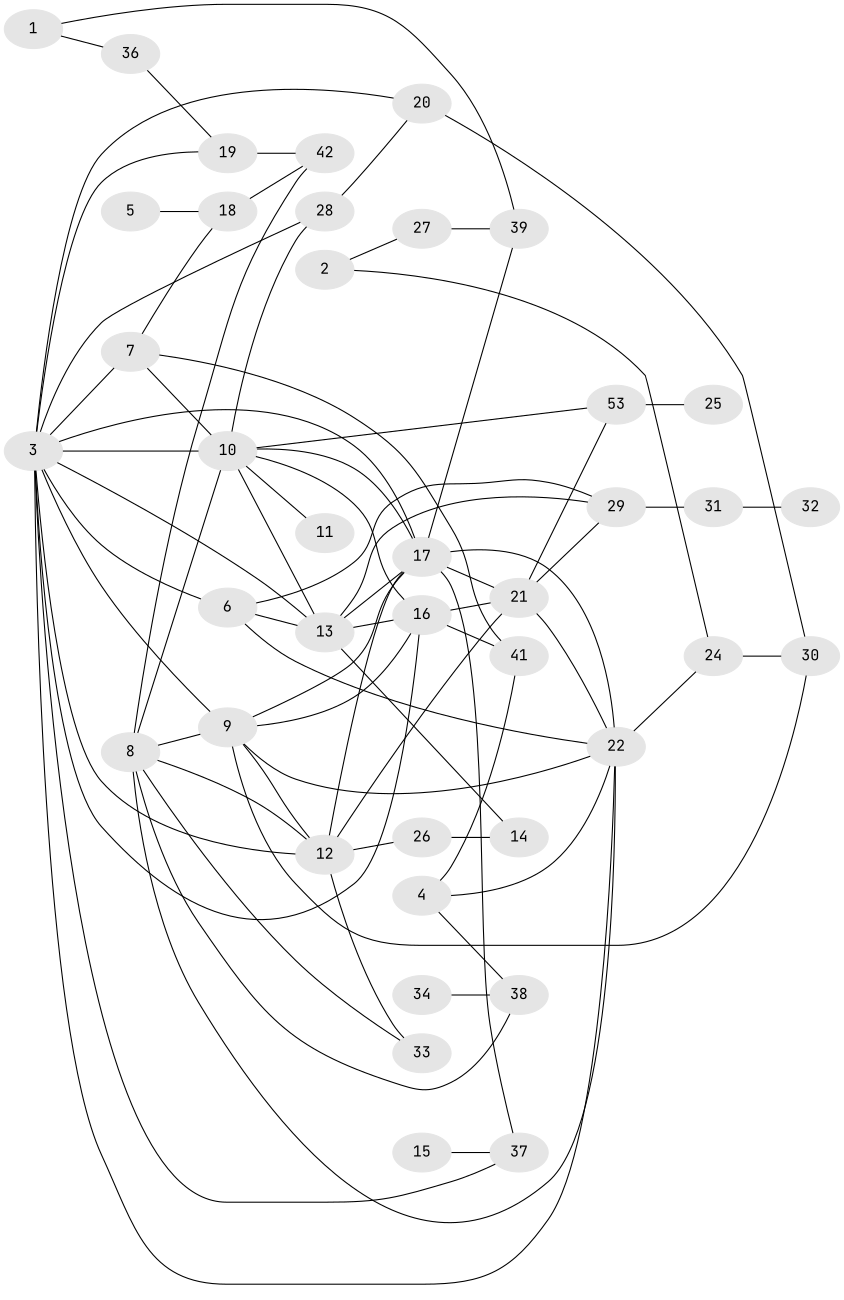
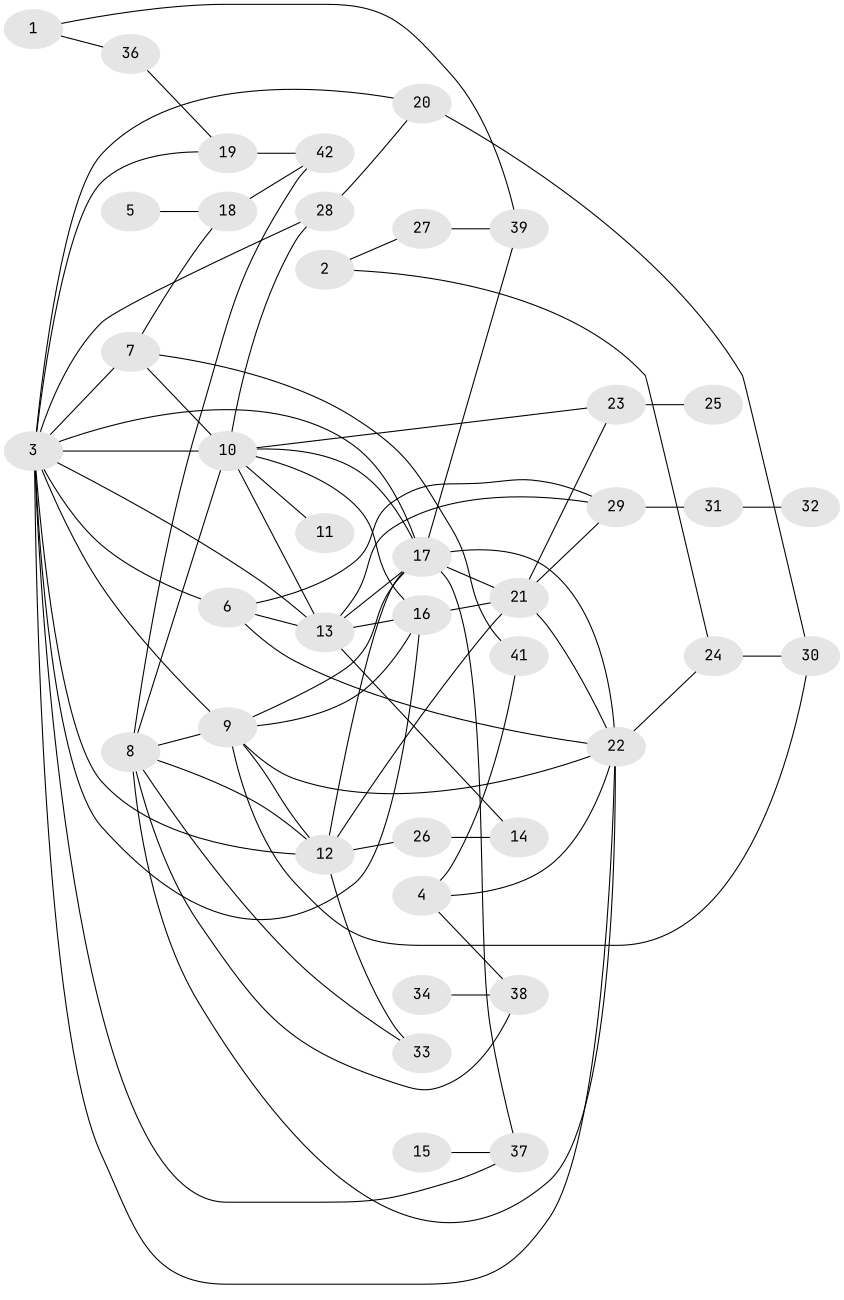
node "53": label "53" -> "23"
edge "16" -- "41": removed
